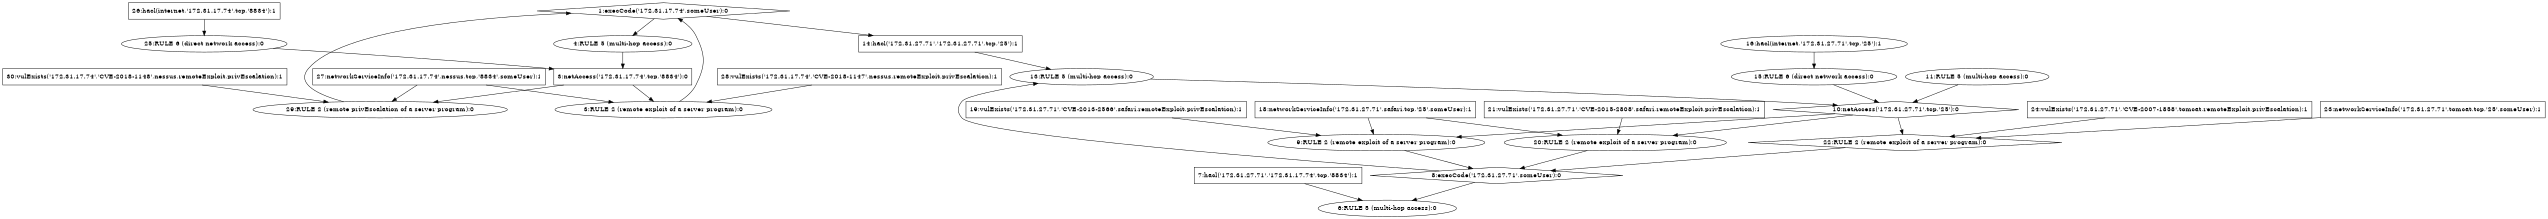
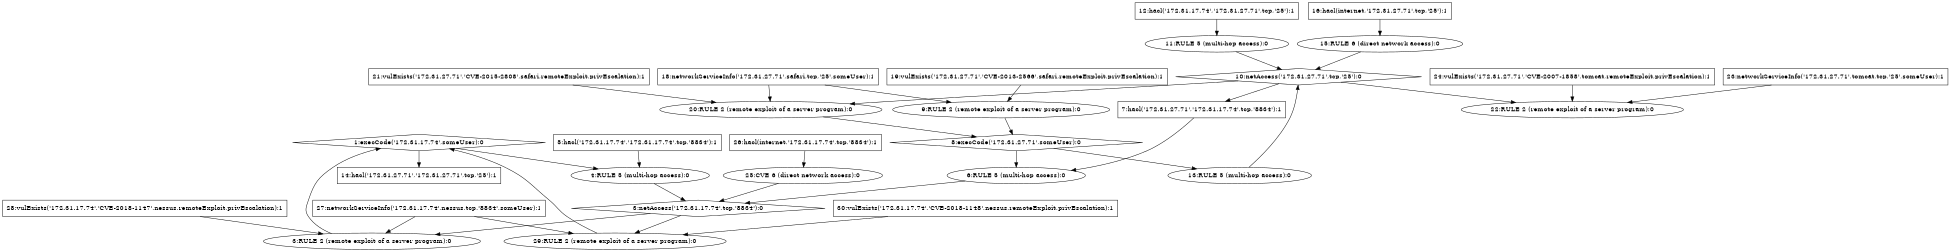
node "12:hacl('172.31.17.74','172.31.27.71',tcp,'25'):1": added
node "25:RULE 6 (direct network access):0": label "25:RULE 6 (direct network access):0" -> "25:CVE 6 (direct network access):0"
node "16:hacl(internet,'172.31.27.71',tcp,'25'):1": shape ellipse -> box
edge "14:hacl('172.31.27.71','172.31.27.71',tcp,'25'):1" -> "13:RULE 5 (multi-hop access):0": removed
node "3:netAccess('172.31.17.74',tcp,'8834'):0": shape box -> diamond
node "29:RULE 2 (remote privEscalation of a server program):0": label "29:RULE 2 (remote privEscalation of a server program):0" -> "29:RULE 2 (remote exploit of a server program):0"
edge "10:netAccess('172.31.27.71',tcp,'25'):0" -> "9:RULE 2 (remote exploit of a server program):0": now "10:netAccess('172.31.27.71',tcp,'25'):0" -> "7:hacl('172.31.27.71','172.31.17.74',tcp,'8834'):1"
node "5:hacl('172.31.17.74','172.31.17.74',tcp,'8834'):1": added
node "22:RULE 2 (remote exploit of a server program):0": shape diamond -> ellipse
edge "22:RULE 2 (remote exploit of a server program):0" -> "8:execCode('172.31.27.71',someUser):0": removed
edge "6:RULE 5 (multi-hop access):0" -> "3:netAccess('172.31.17.74',tcp,'8834'):0": added
